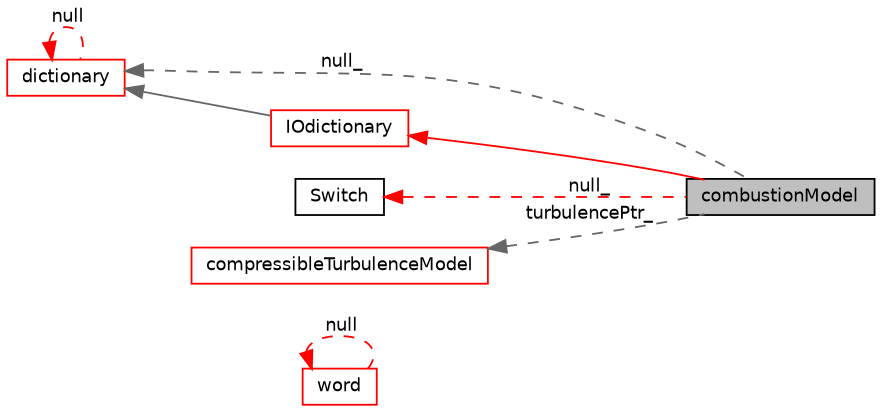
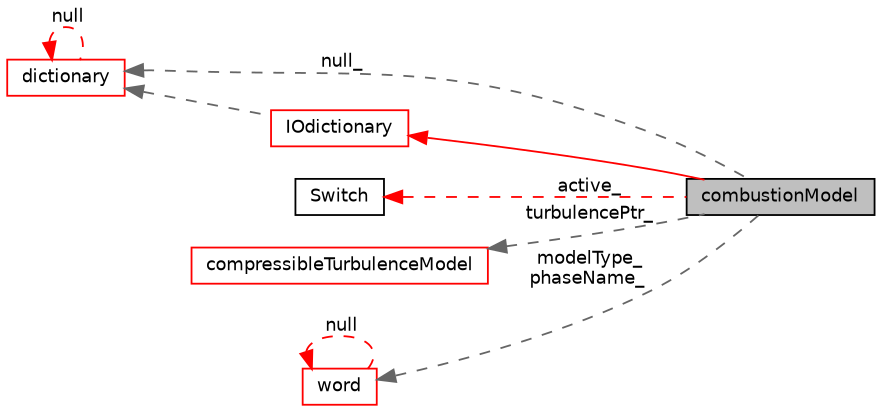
edge "IOdictionary" -> "dictionary": style solid -> dashed
edge "combustionModel" -> "Switch": label " null_" -> " active_"
edge "combustionModel" -> "word": added, label "modelType_ phaseName_"
